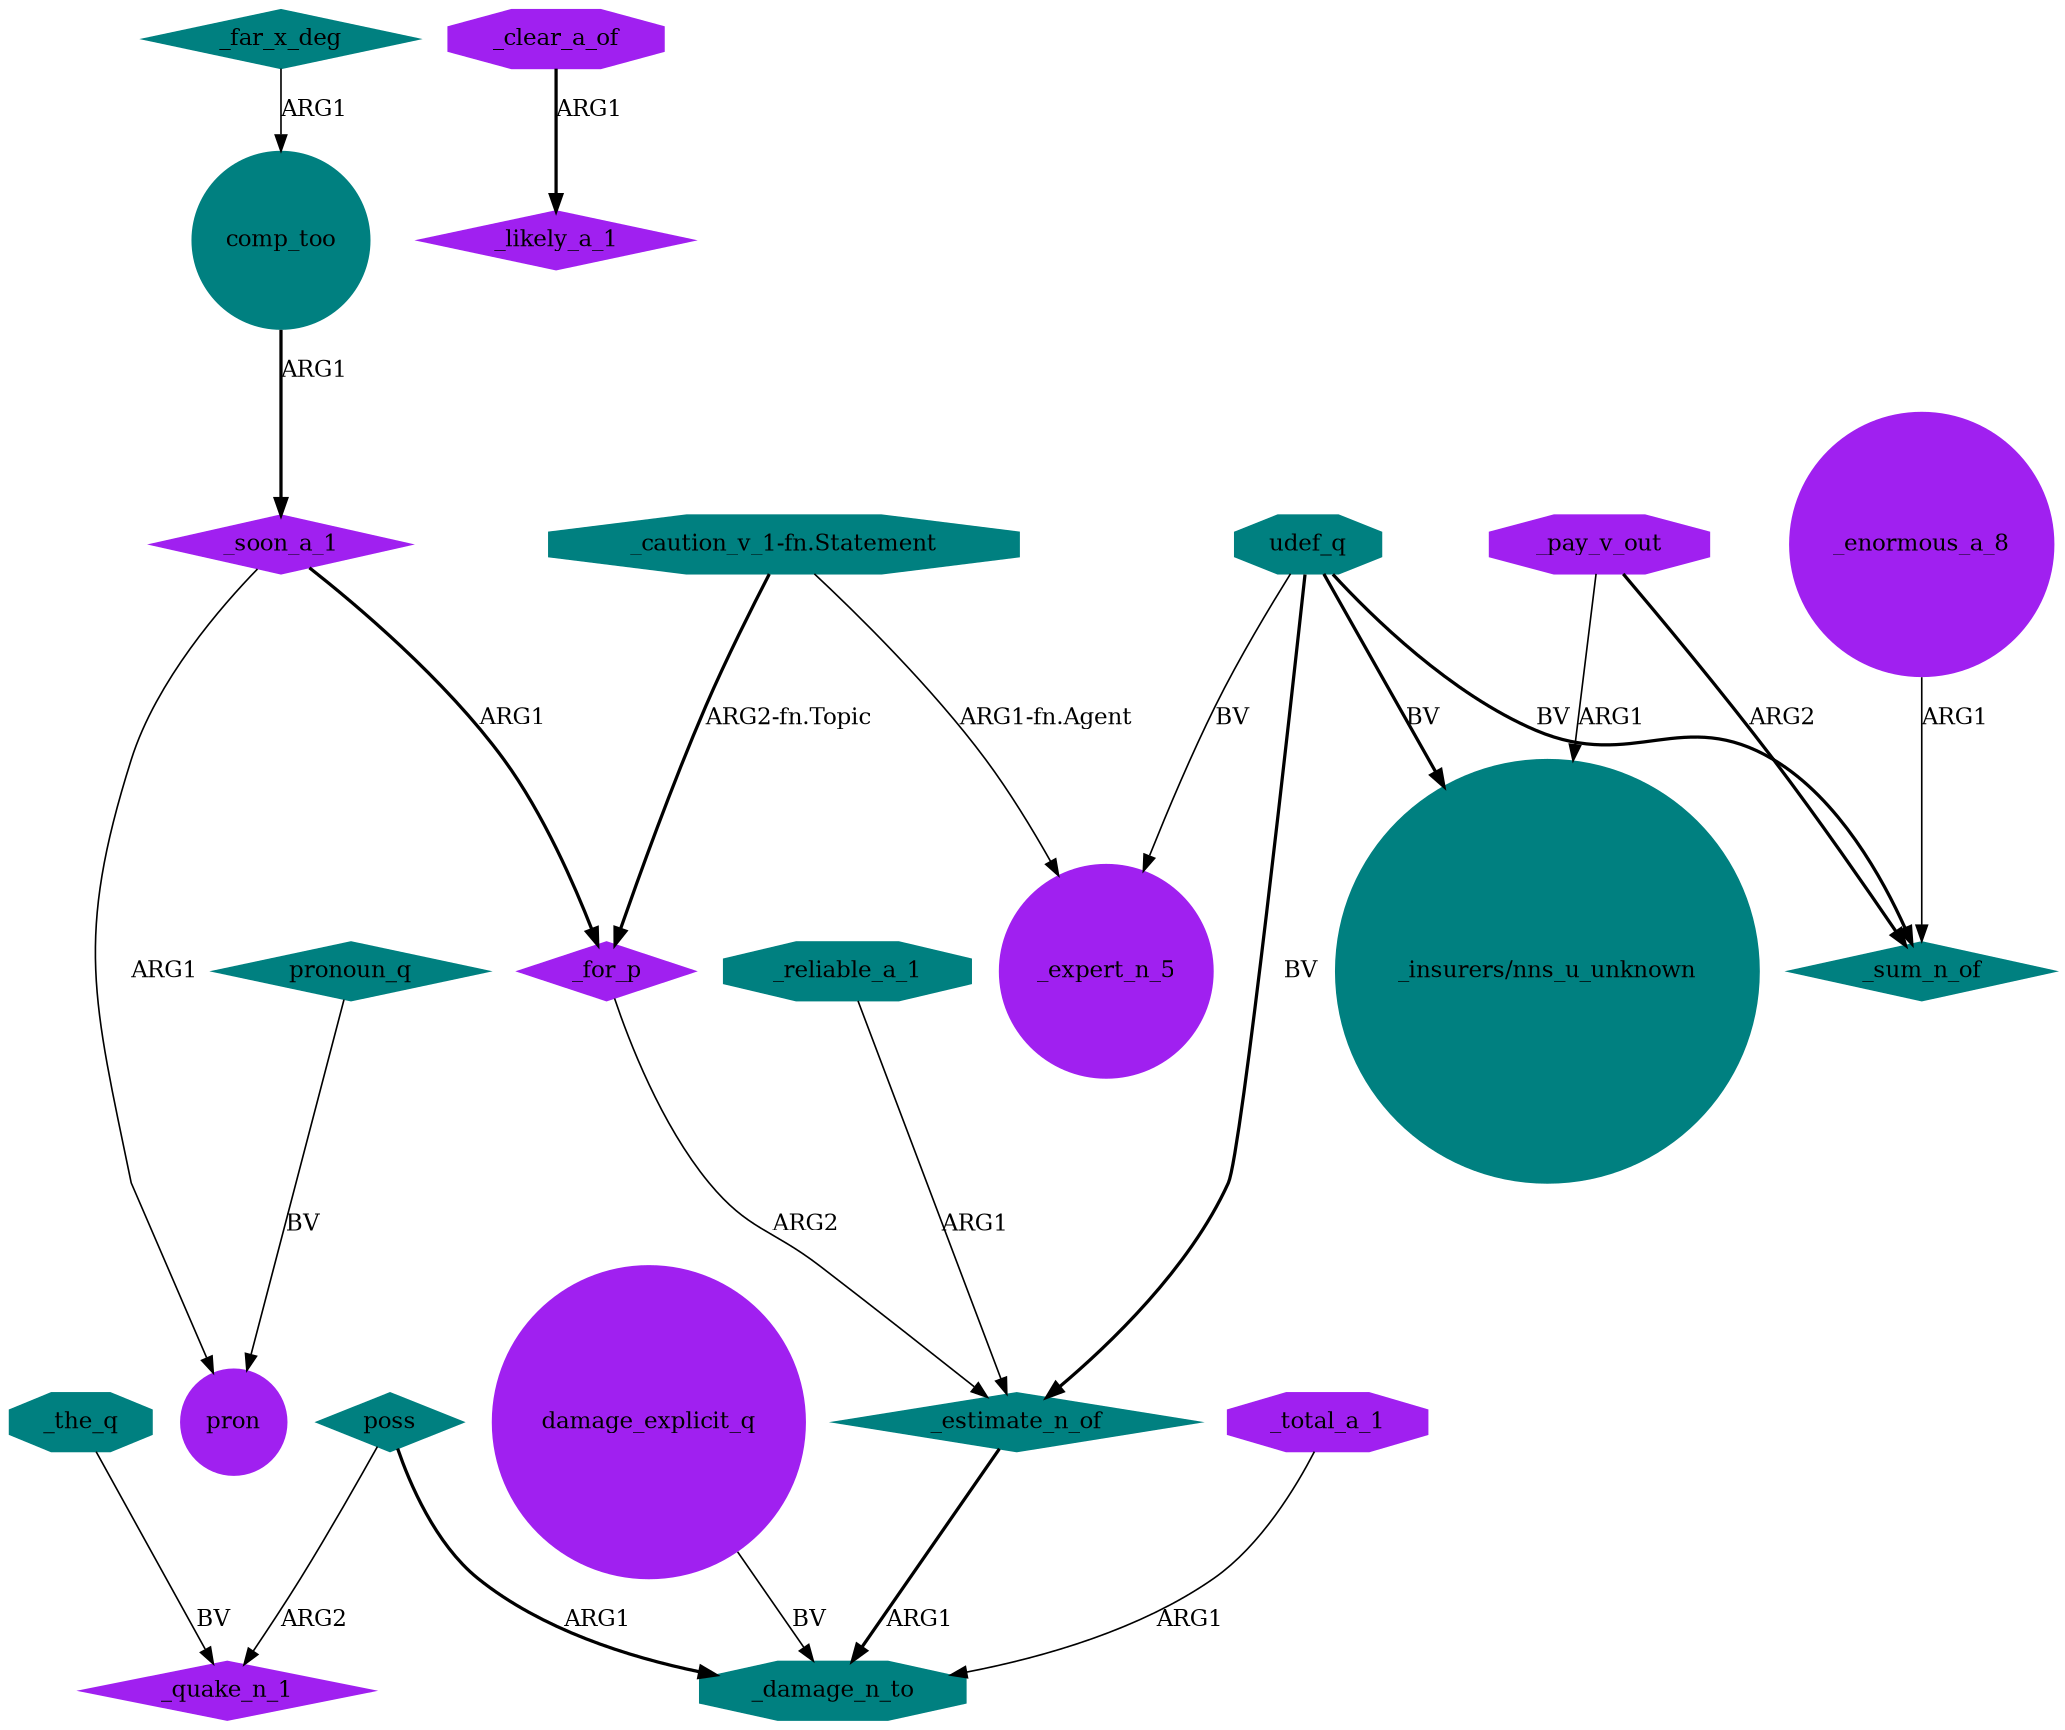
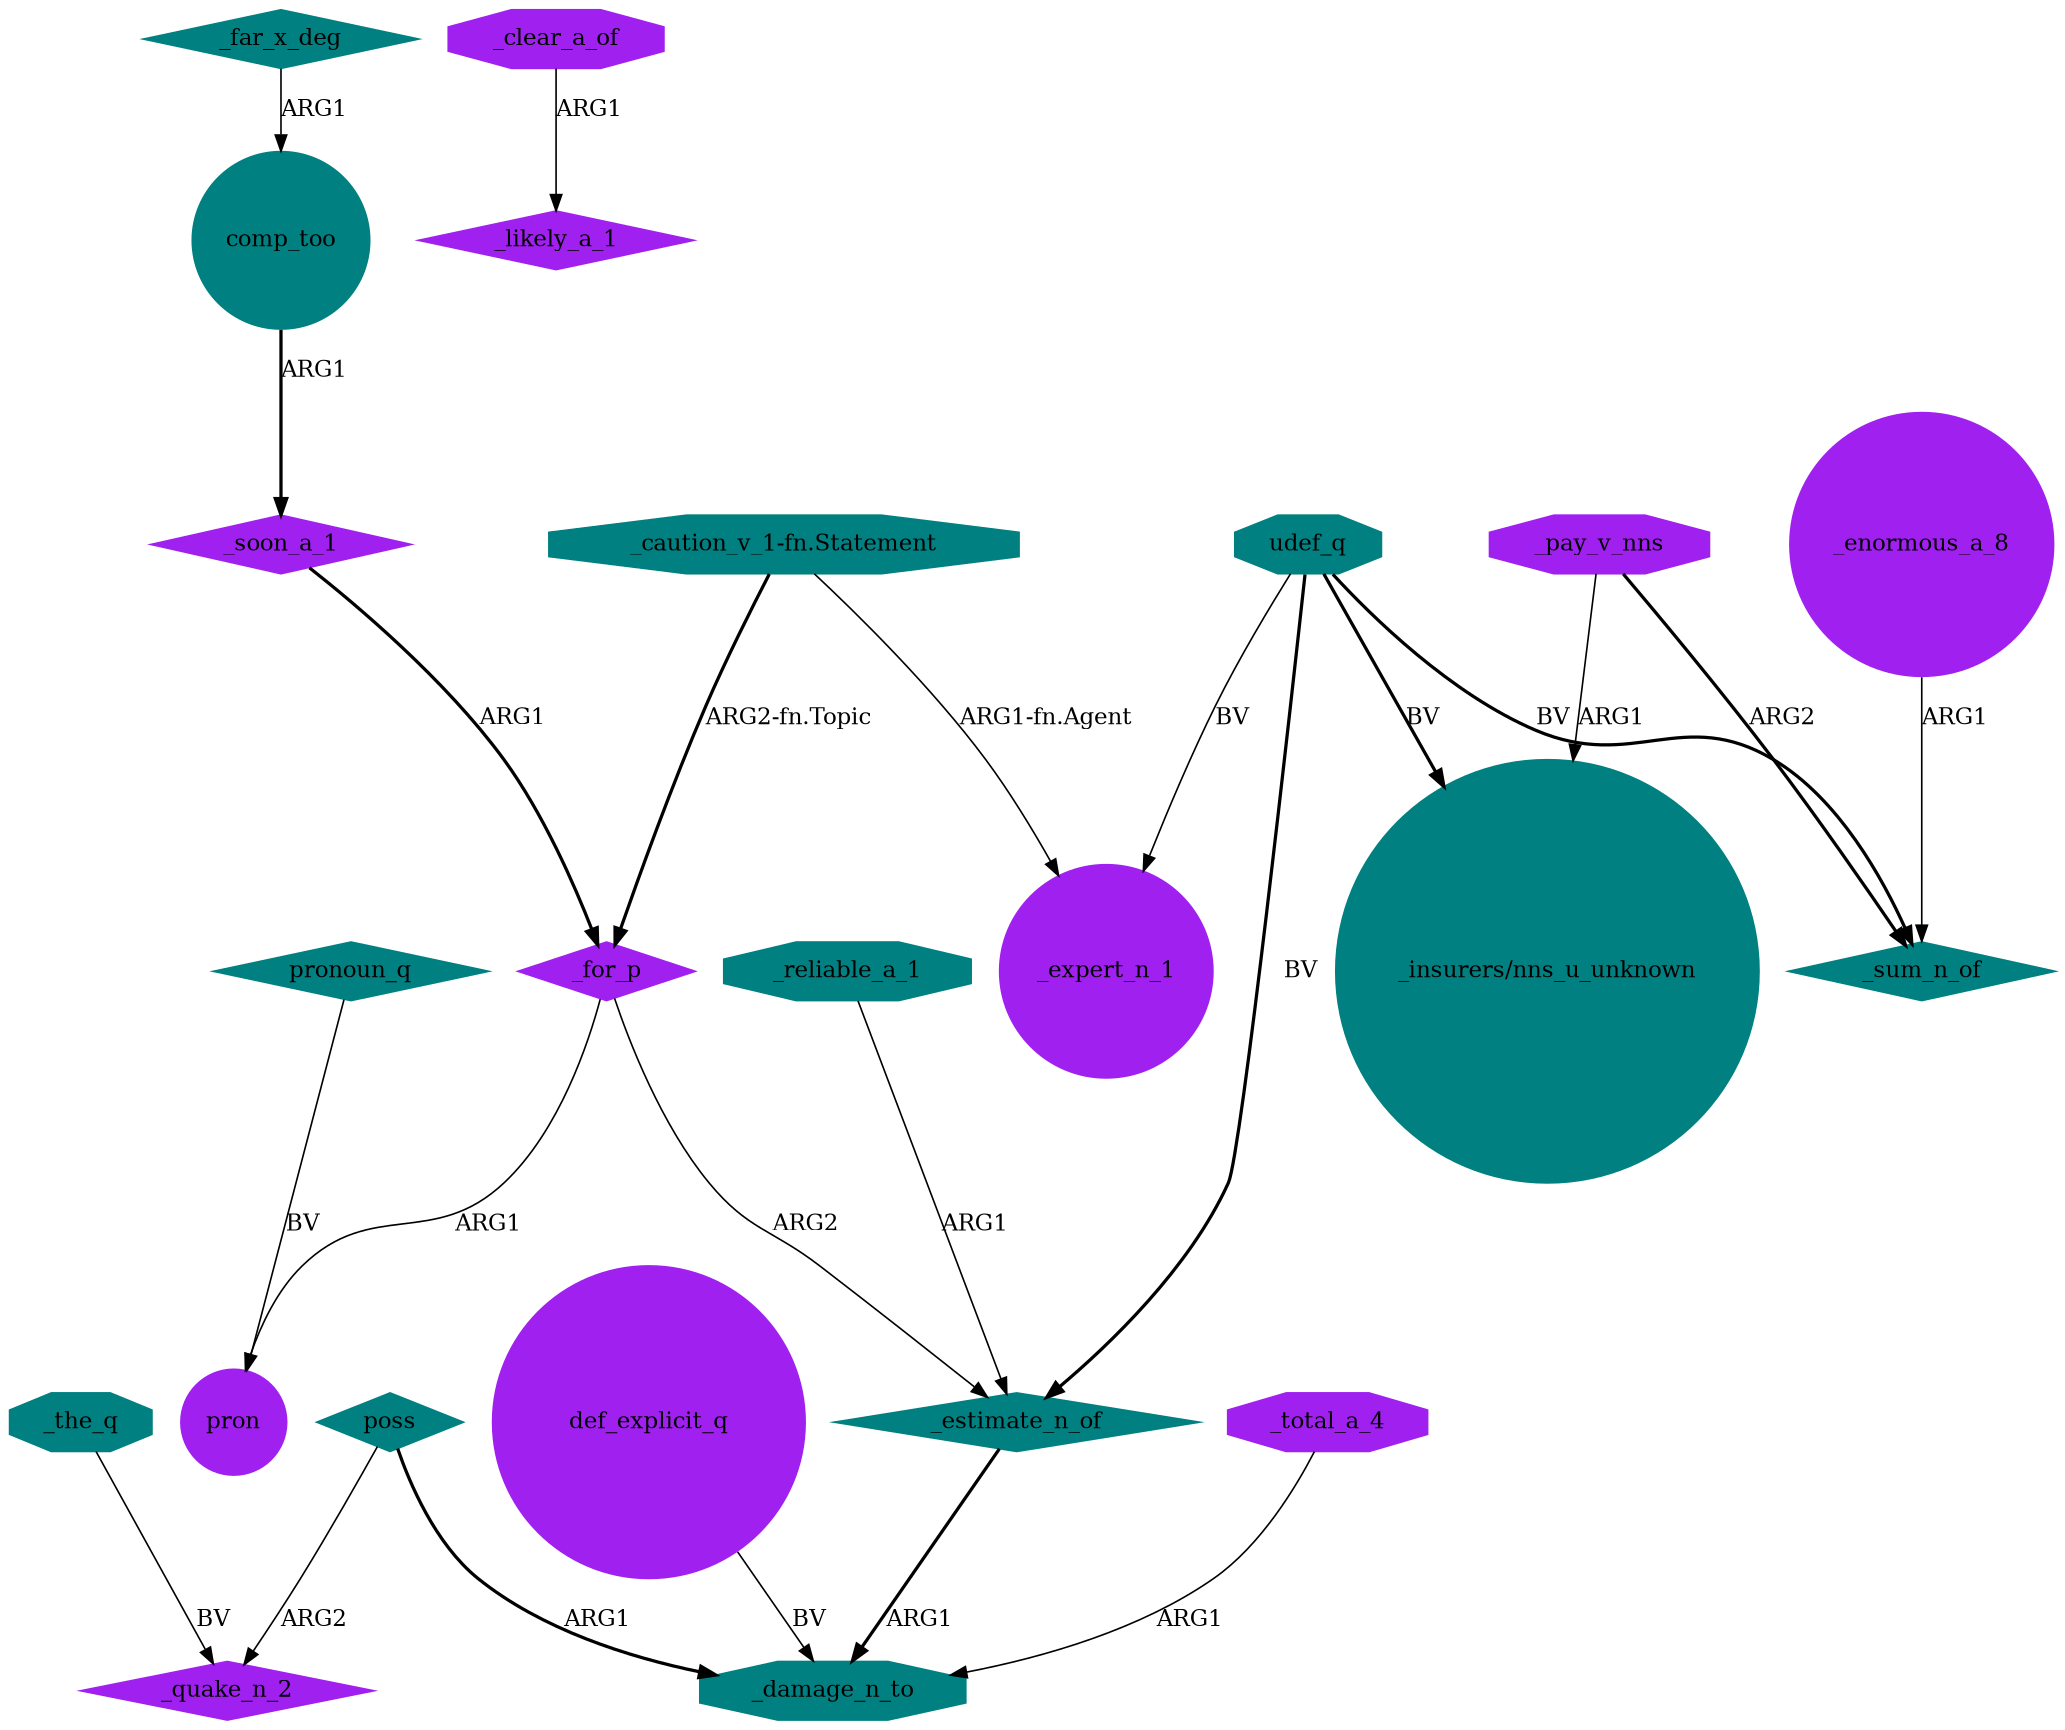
edge "_clear_a_of" -> "_likely_a_1": style bold -> solid
node "_pay_v_out": label "_pay_v_out" -> "_pay_v_nns"
edge "_soon_a_1" -> "pron": now "_for_p" -> "pron"
node "_expert_n_5": label "_expert_n_5" -> "_expert_n_1"
node "damage_explicit_q": label "damage_explicit_q" -> "def_explicit_q"
node "_total_a_1": label "_total_a_1" -> "_total_a_4"
node "_quake_n_1": label "_quake_n_1" -> "_quake_n_2"
